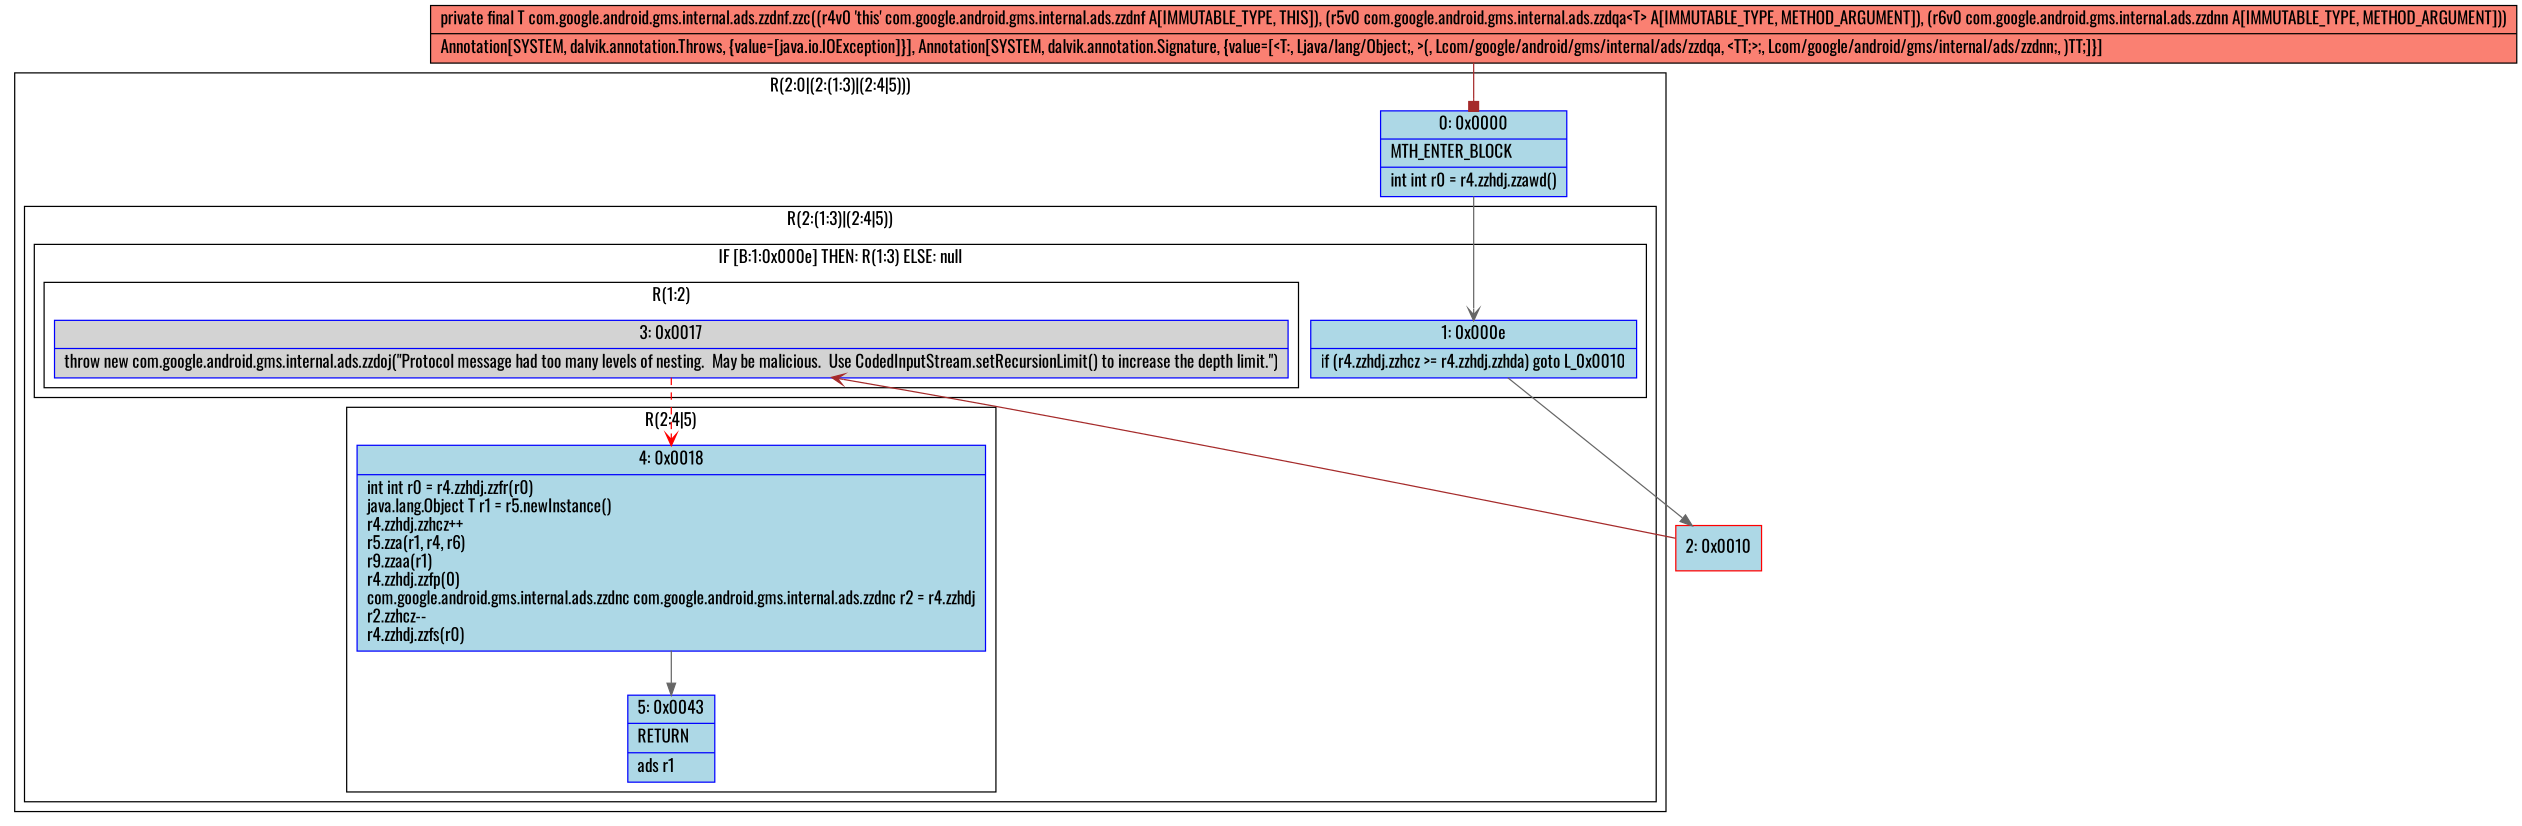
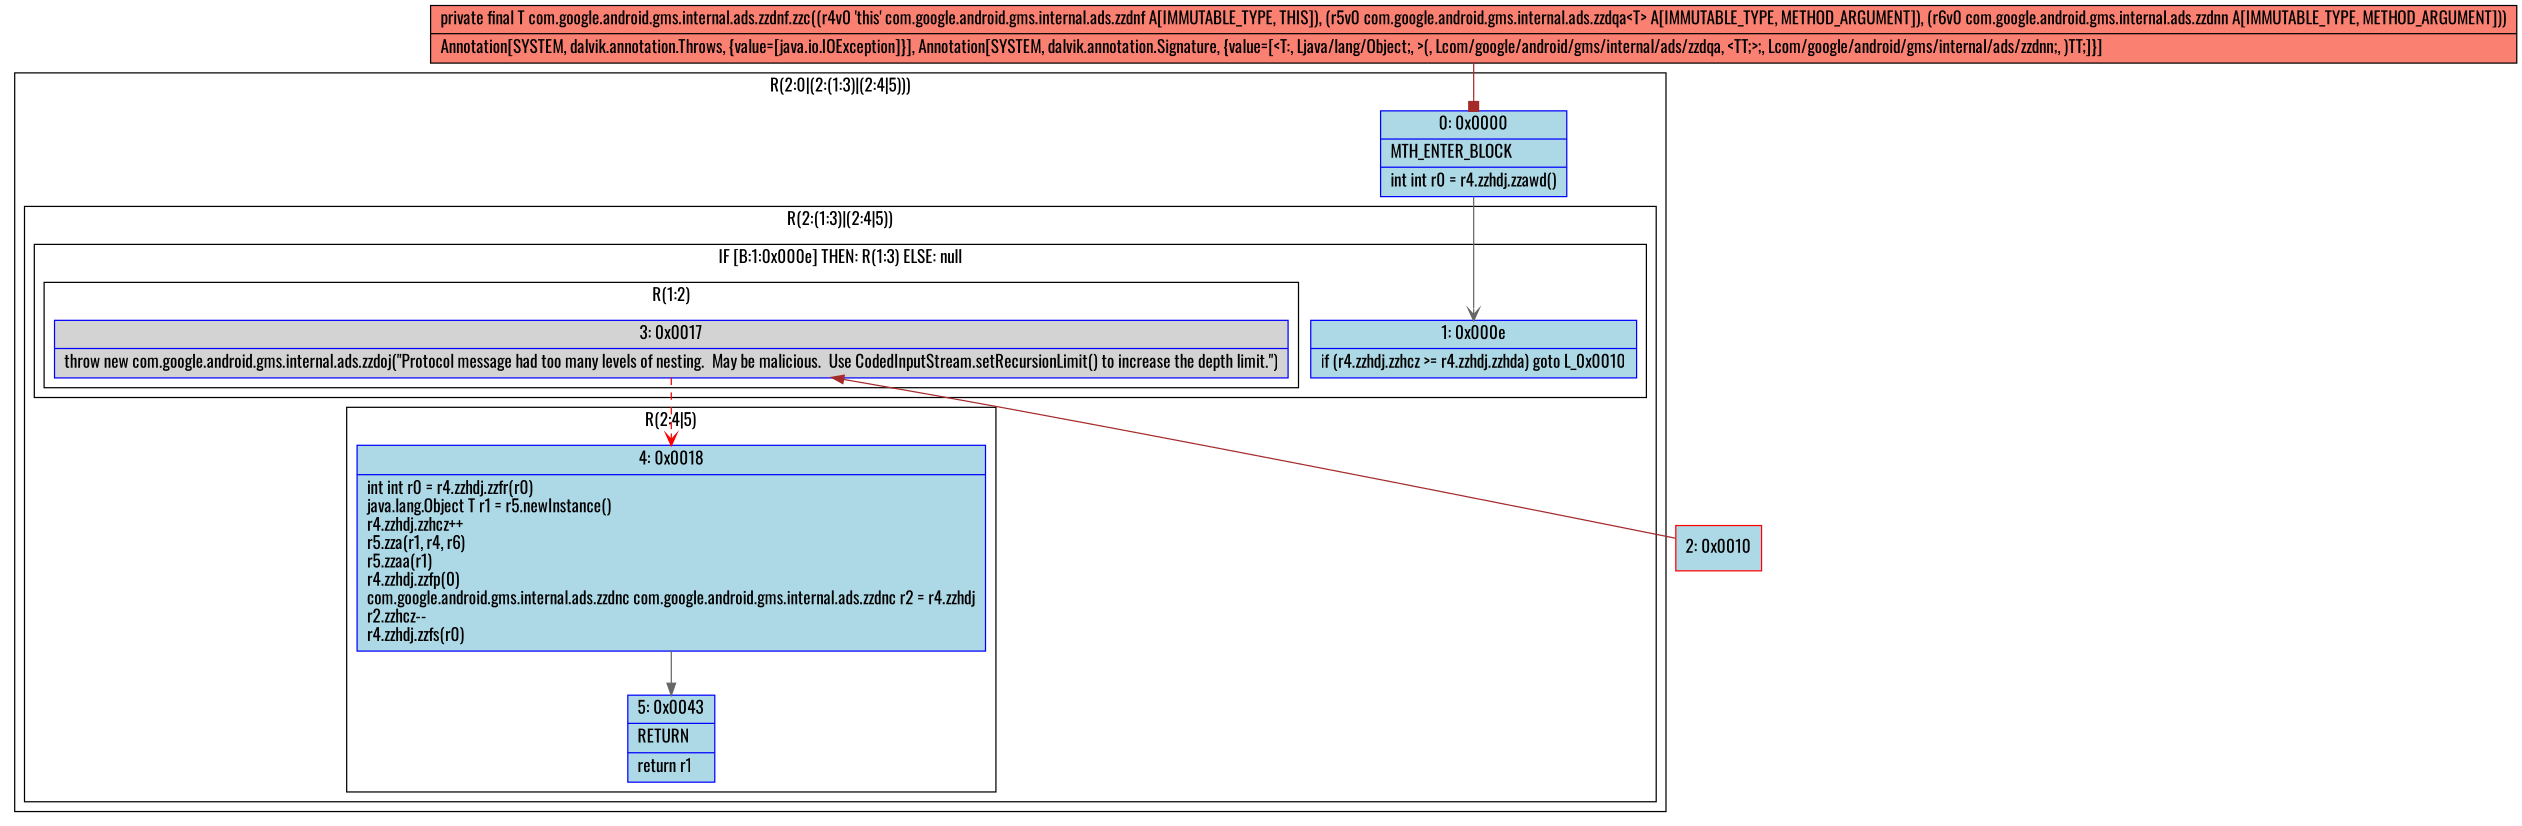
edge "1: 0x000e" -> "2: 0x0010": removed
edge "2: 0x0010" -> "3: 0x0017": arrowhead vee -> normal
node "4: 0x0018": text "r9.zzaa(r1)" -> "r5.zzaa(r1)"
node "5: 0x0043": text "ads r1" -> "return r1"
